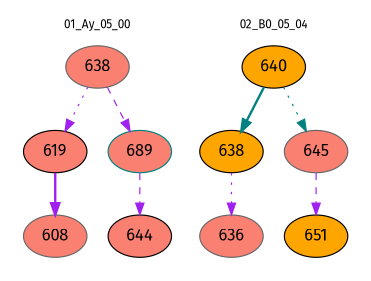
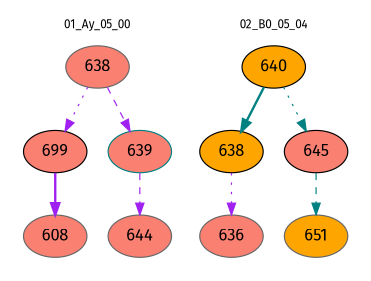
node "619": label "619" -> "699"
node "689": label "689" -> "639"
node "645": color gray40 -> black
edge "645" -> "651": color purple -> teal
node "644": color black -> gray40
node "651": color black -> gray40
